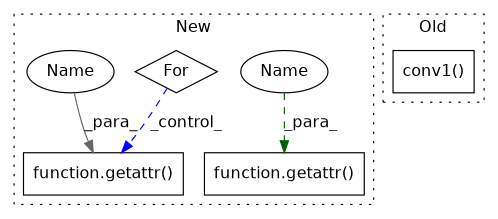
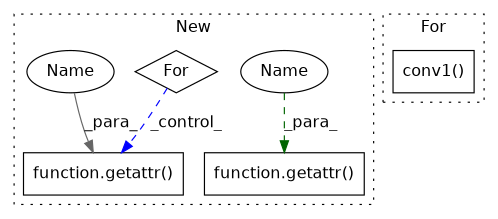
cluster "Old": label "Old" -> "For"
